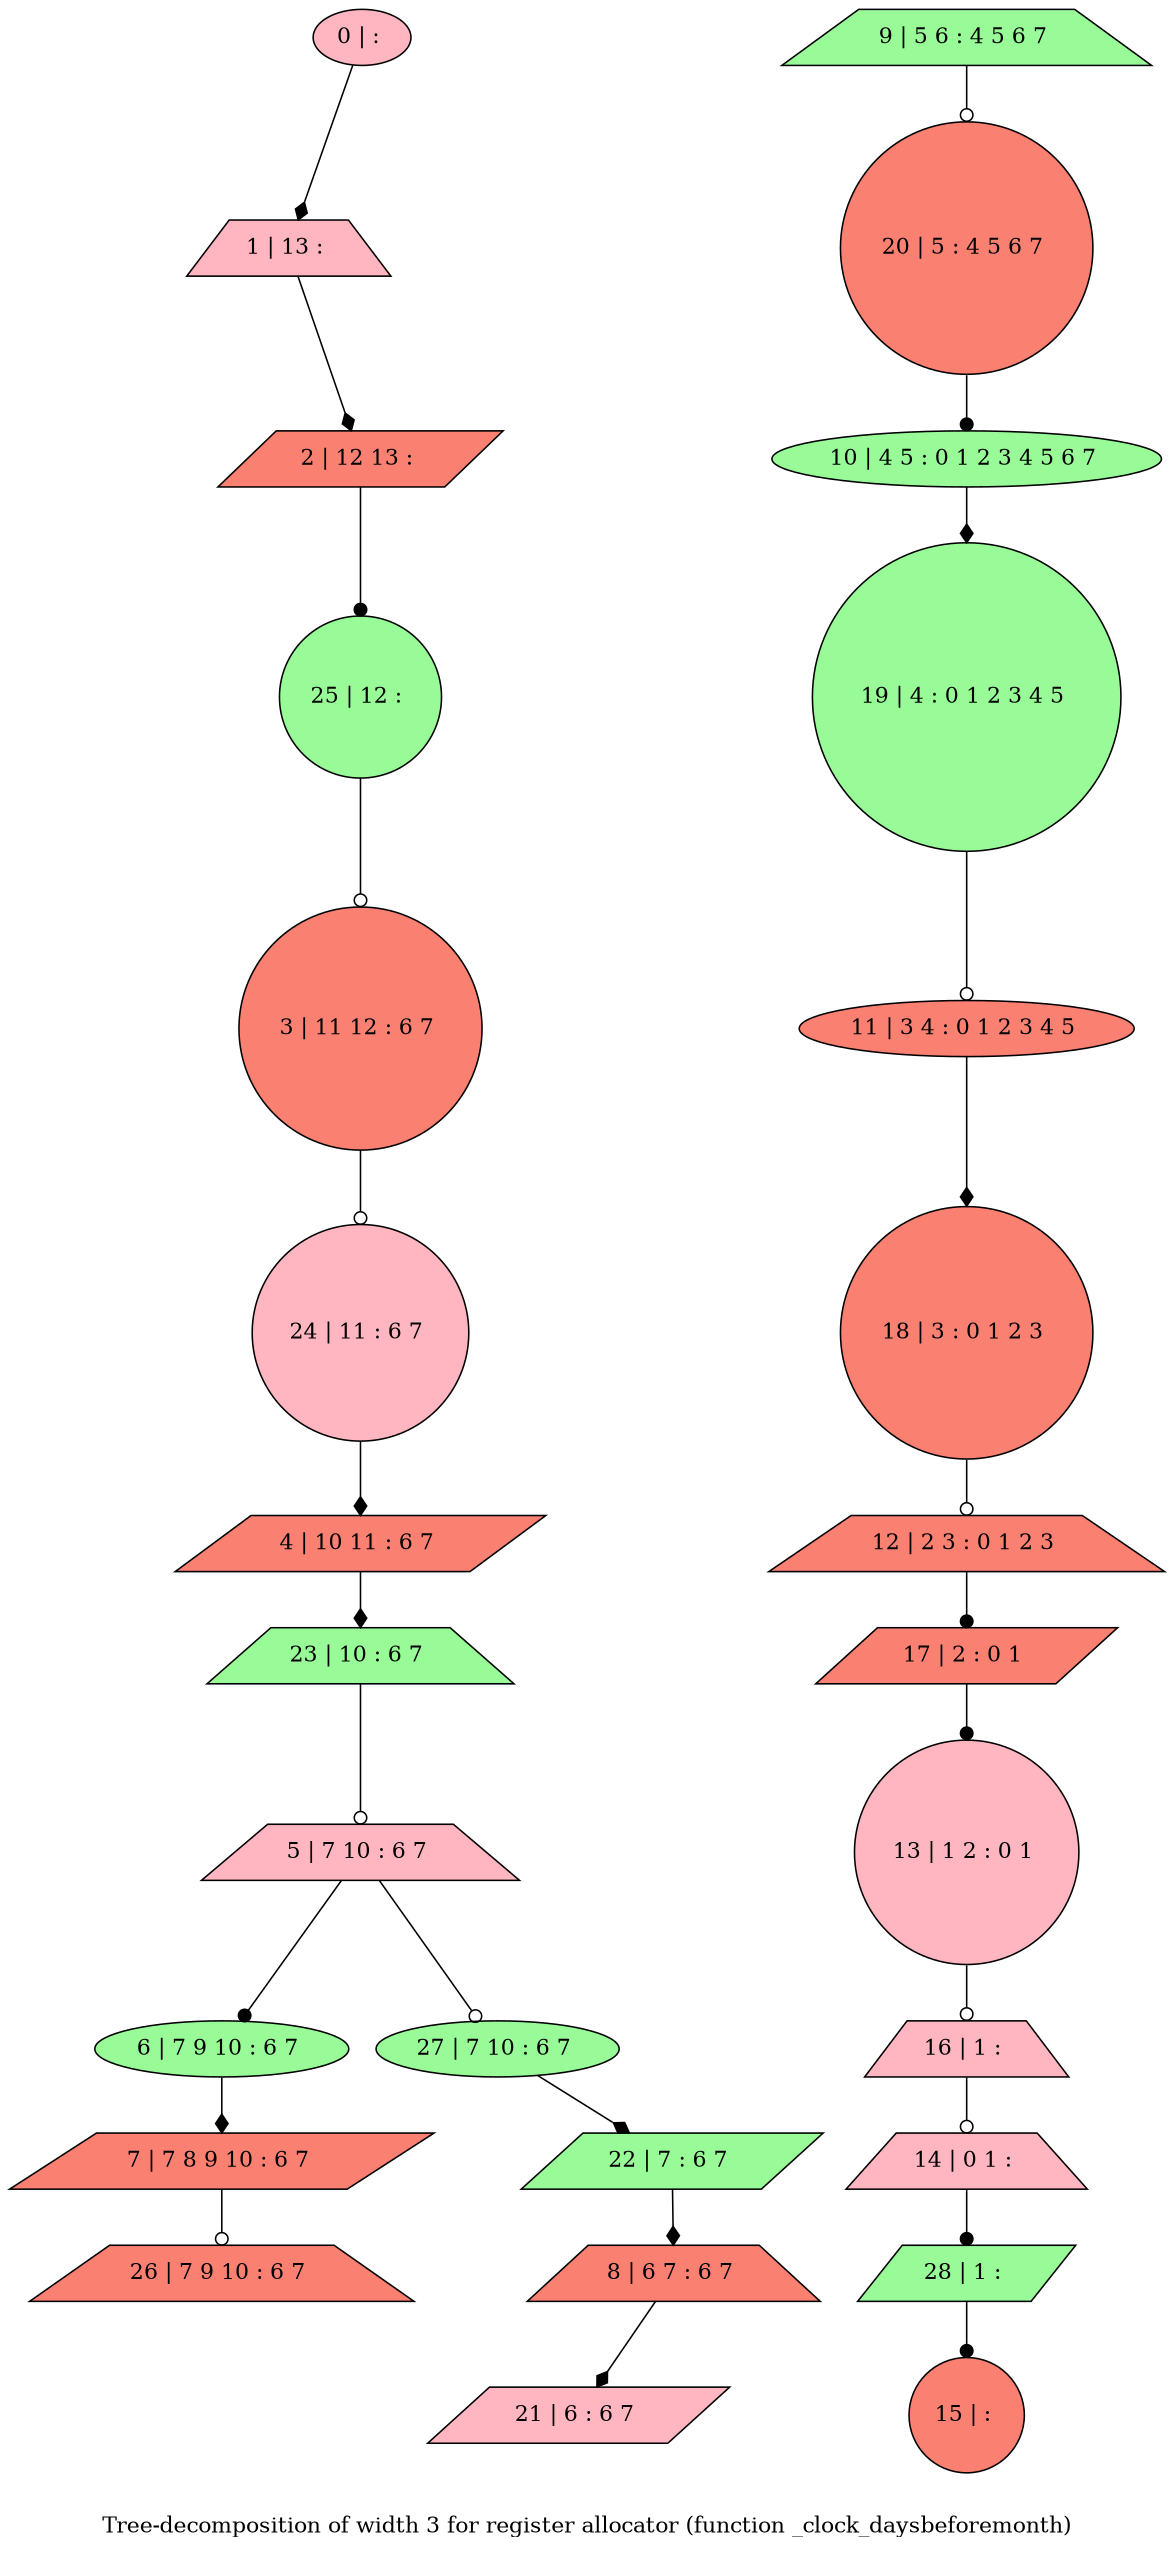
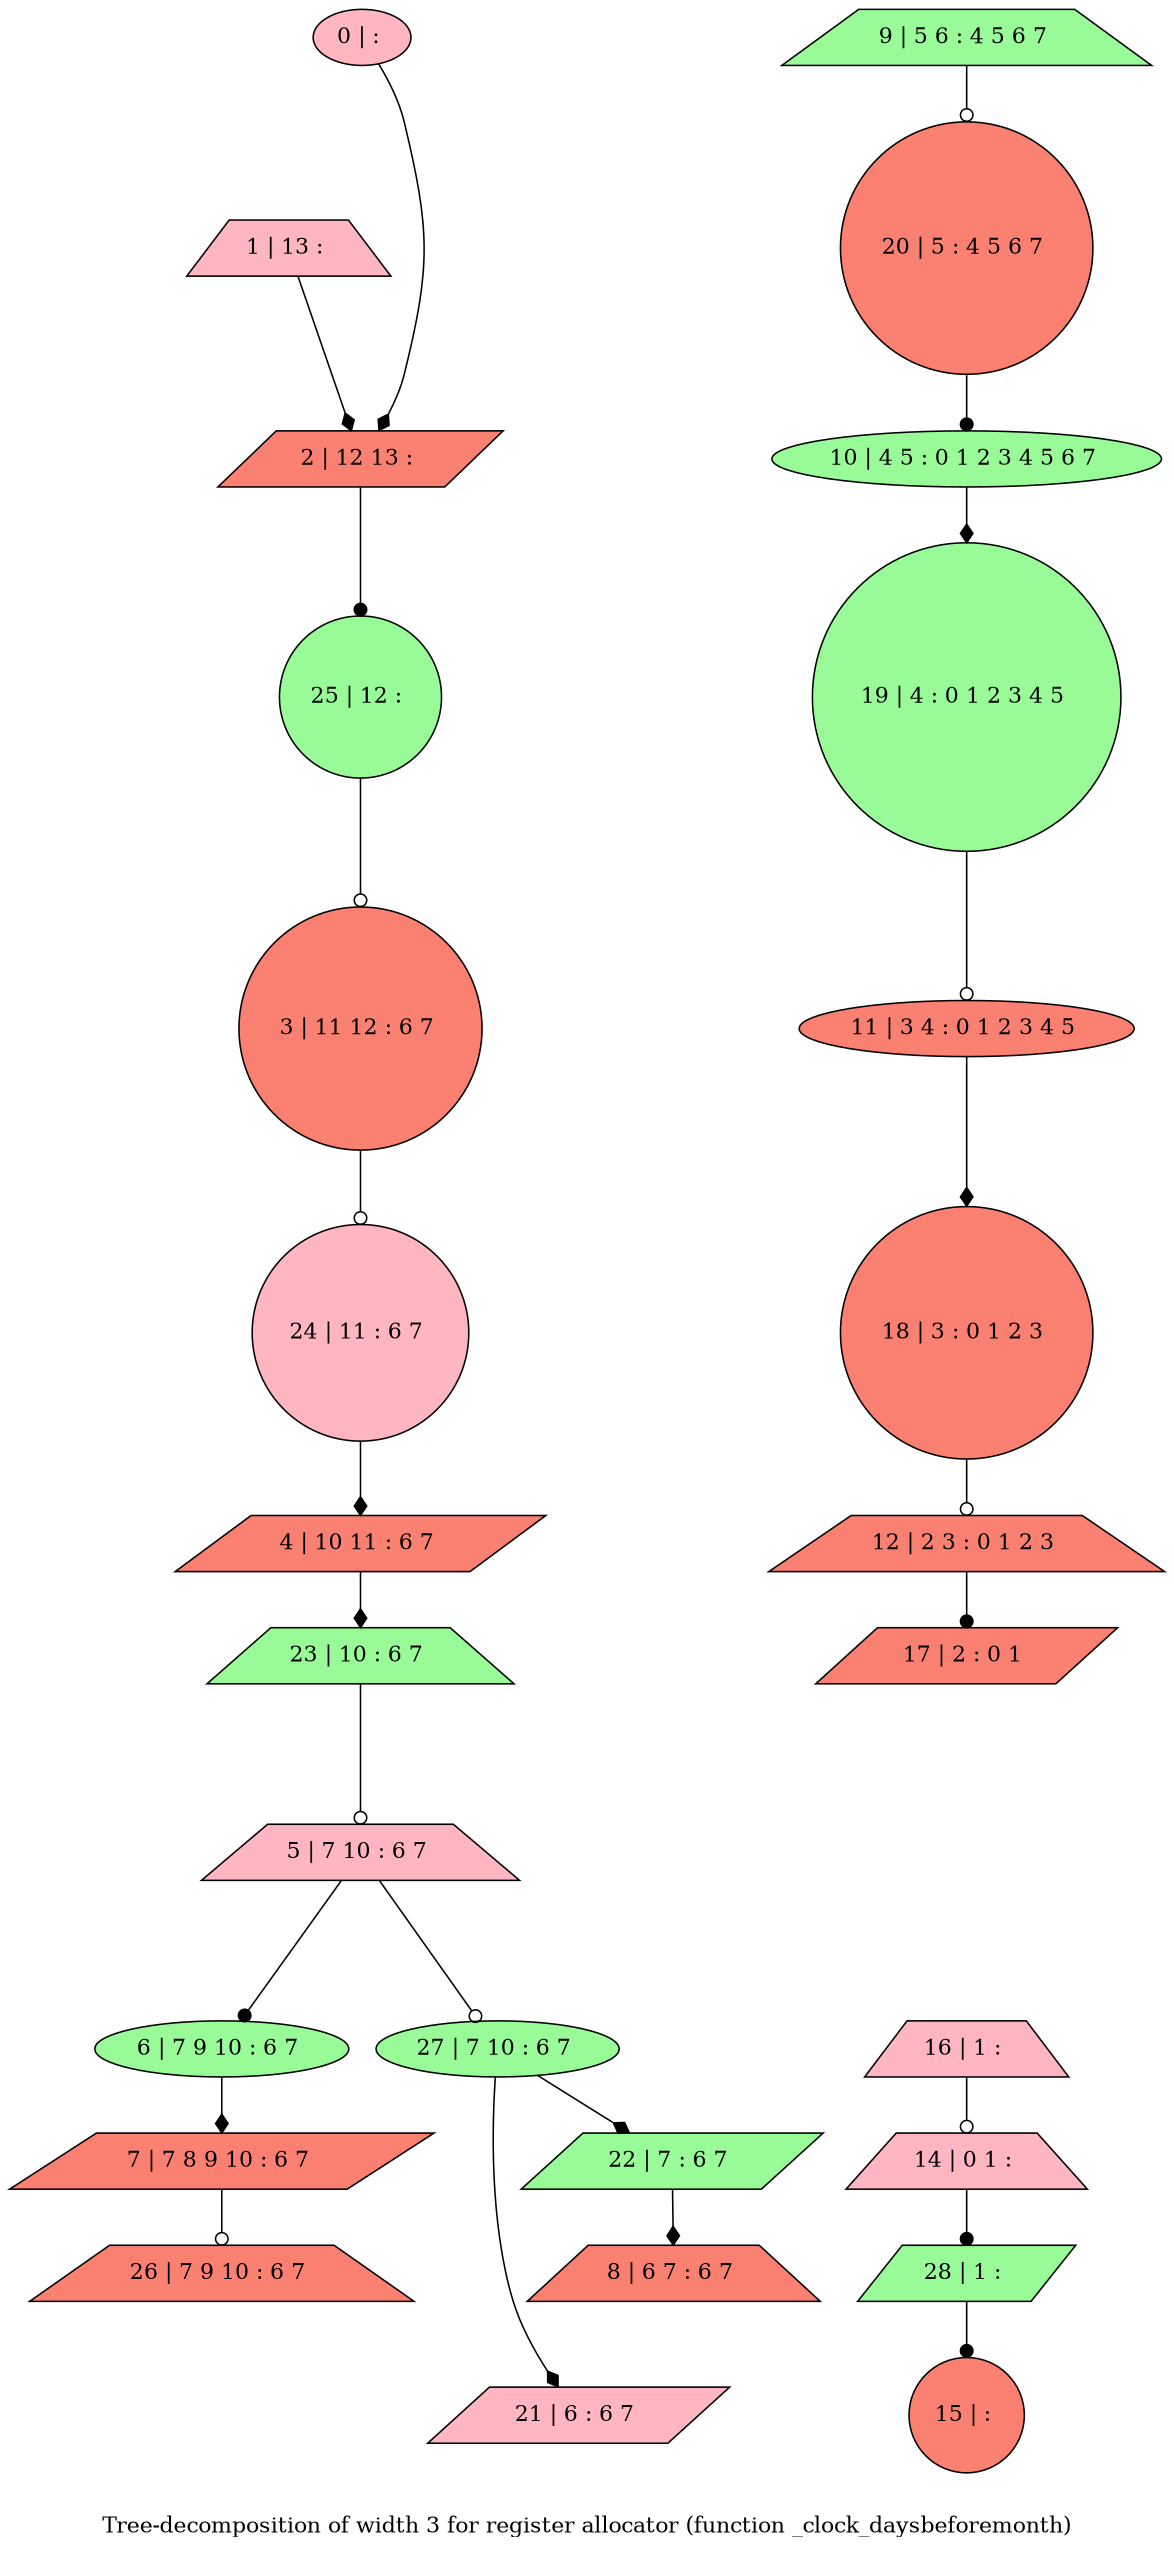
edge "0 | :" -> "1 | 13 :": now "0 | :" -> "2 | 12 13 :"
node "13 | 1 2 : 0 1": removed
edge "8 | 6 7 : 6 7" -> "21 | 6 : 6 7": now "27 | 7 10 : 6 7" -> "21 | 6 : 6 7"
